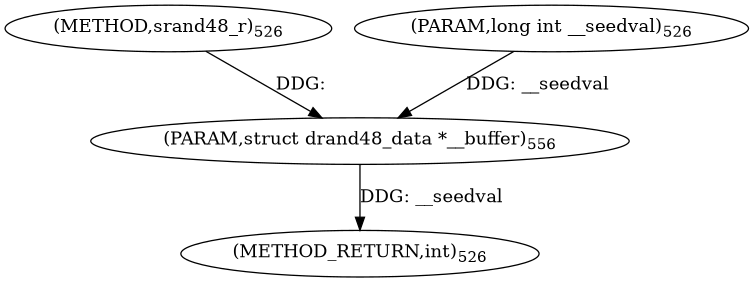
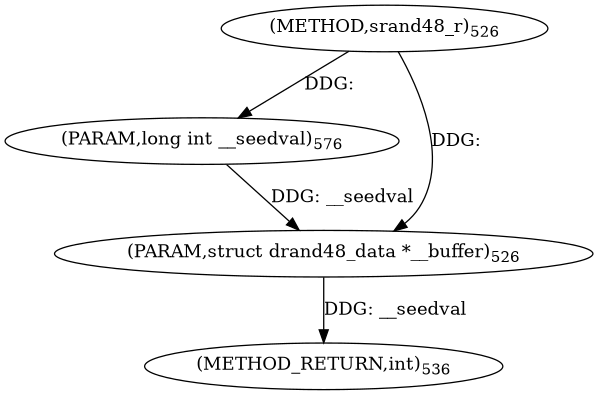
node "(PARAM,long int __seedval)": text "526" -> "576"
edge "(METHOD,srand48_r)" -> "(PARAM,long int __seedval)": added, label "DDG:"
node "(PARAM,struct drand48_data *__buffer)": text "556" -> "526"
node "(METHOD_RETURN,int)": text "526" -> "536"
